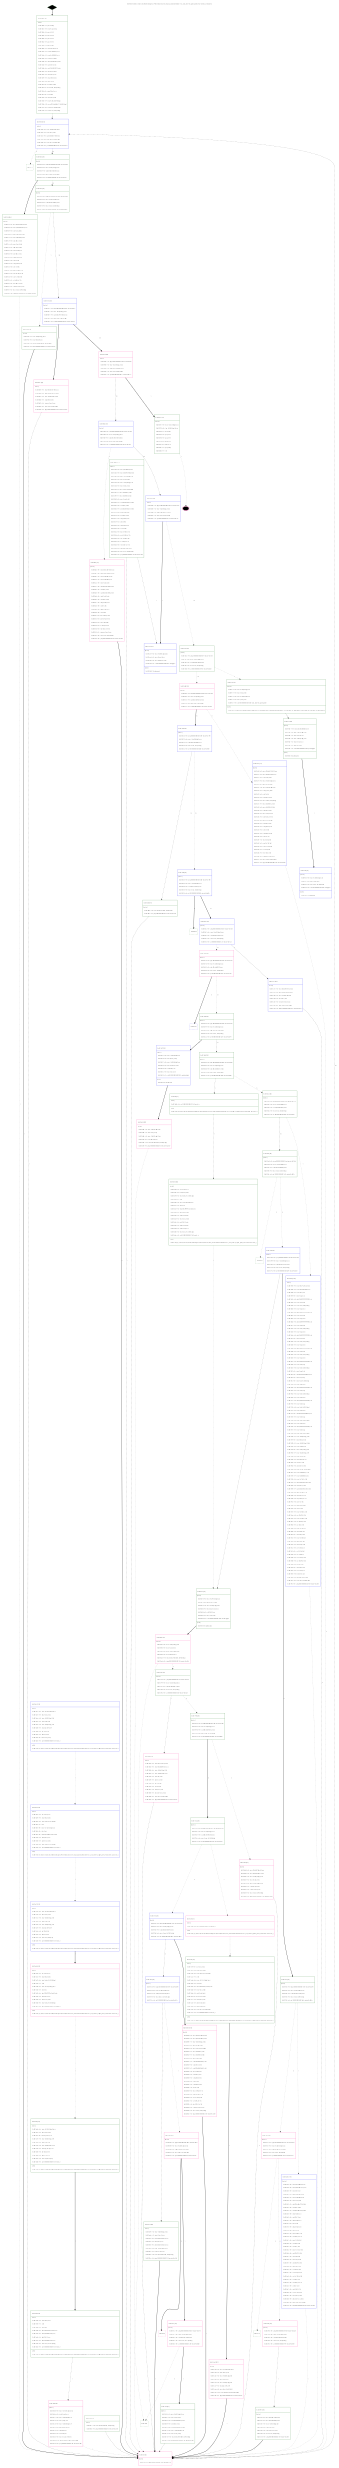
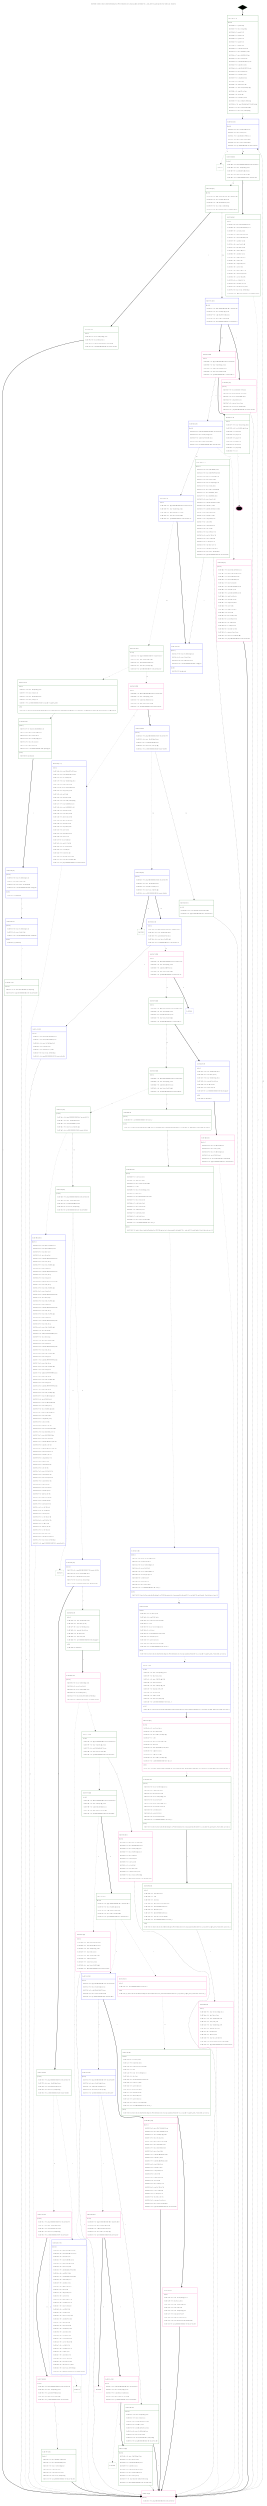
edge "0x401560 [28]" -> "0x401f93 [28]": style dotted -> bold
node "0x401f55 [12]": added
edge "0x401d8d [52]" -> "0x401b75 [29]": now "0x401d8d [52]" -> "0x401dc1 [38]"
edge "0x401d44 [32]" -> "0x401838": now "0x401d44 [32]" -> "0x402135 [5]"
edge "0x40173c [28]" -> "0x401758 [28]": style dotted -> bold
